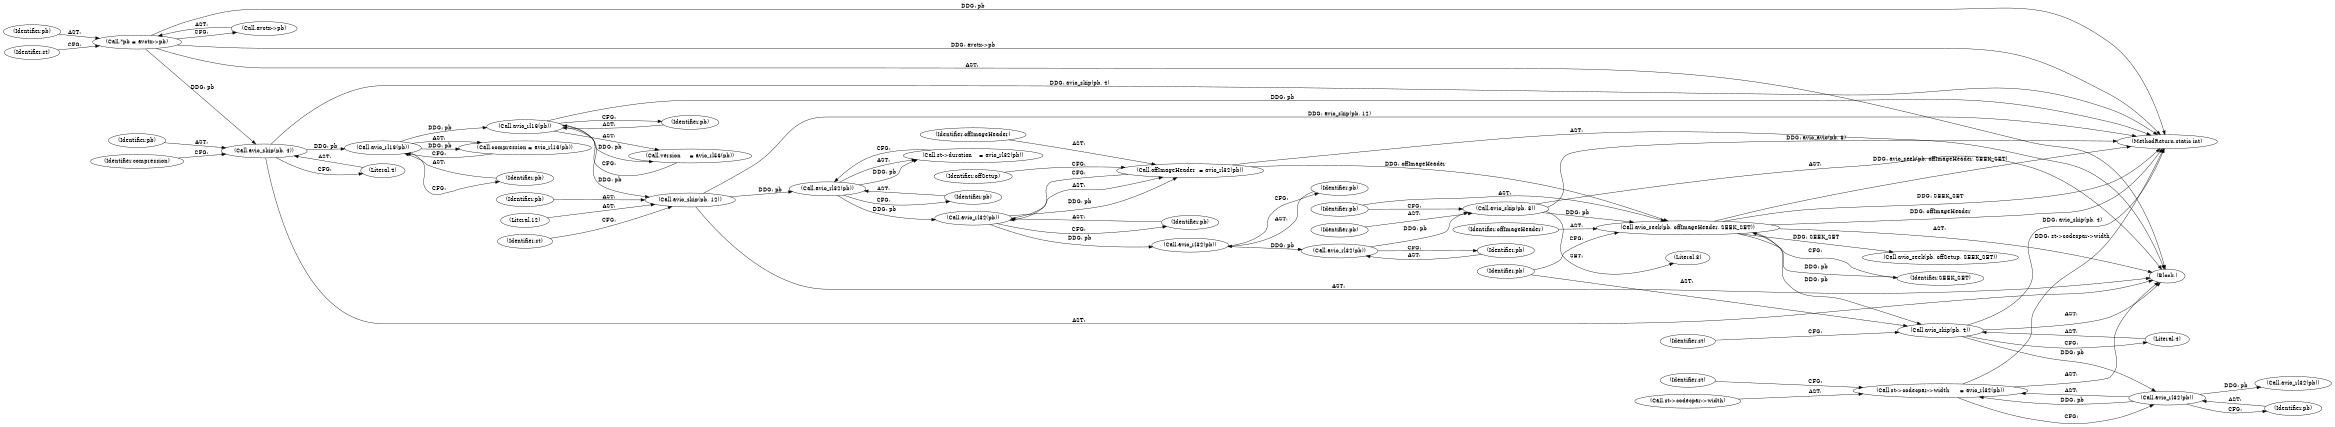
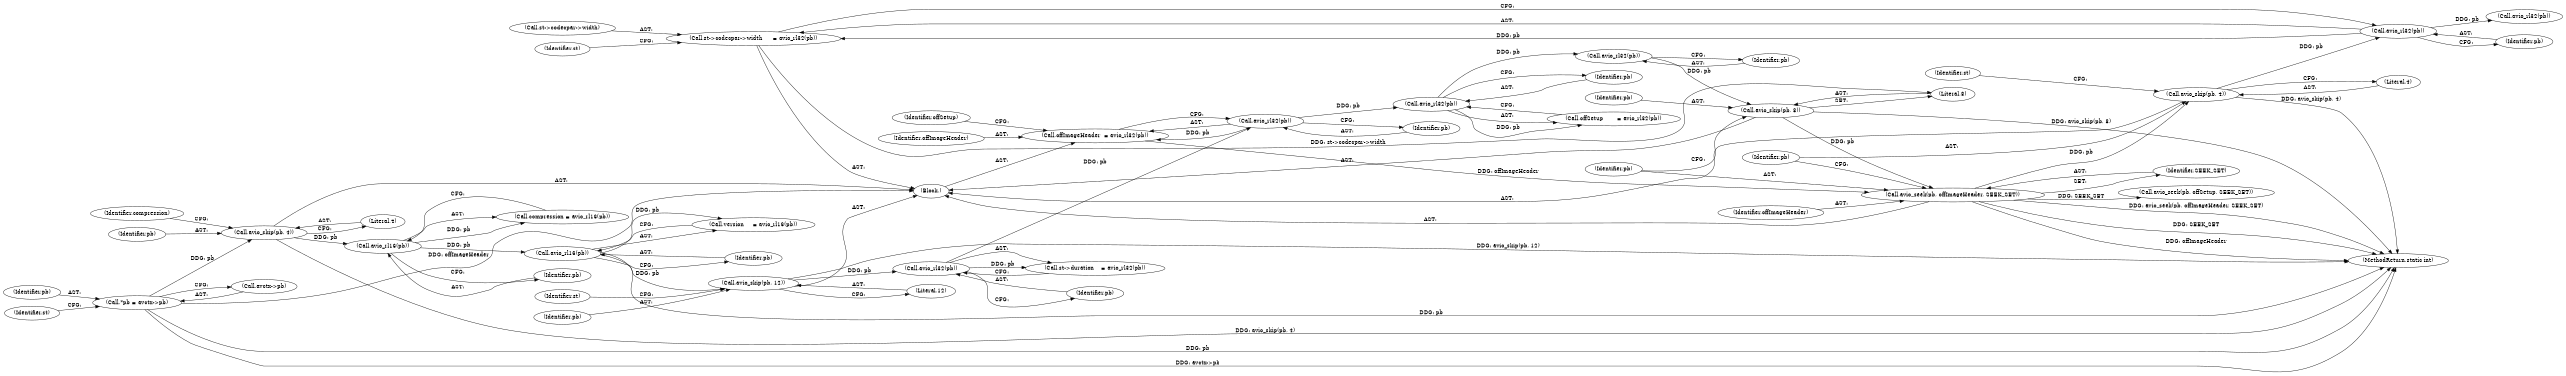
edge "(Call,*pb = avctx->pb)" -> "(Block,)": label "AST: " -> "DDG: offImageHeader"
edge "(Literal,8)" -> "(Call,avio_skip(pb, 8))": added, label "AST:"
node "(Call,offSetup        = avio_rl32(pb))": added
edge "(Call,offImageHeader  = avio_rl32(pb))" -> "(Block,)": reversed
edge "(Call,avio_skip(pb, 8))" -> "(MethodReturn,static int)": label "DDG: avio_avio(pb, 8)" -> "DDG: avio_skip(pb, 8)"
node "(Call,version     = avio_rl56(pb))": label "(Call,version     = avio_rl56(pb))" -> "(Call,version     = avio_rl16(pb))"
edge "(Call,avio_seek(pb, offImageHeader, SEEK_SET))" -> "(Identifier,SEEK_SET)": label "CFG: " -> "SET: "
edge "(Identifier,SEEK_SET)" -> "(Call,avio_seek(pb, offImageHeader, SEEK_SET))": label "DDG: pb" -> "AST: "
edge "(Call,st->codecpar->width      = avio_rl32(pb))" -> "(MethodReturn,static int)": now "(Call,st->codecpar->width      = avio_rl32(pb))" -> "(Literal,8)"
edge "(Call,avio_skip(pb, 12))" -> "(Literal,12)": added, label "CFG:"
